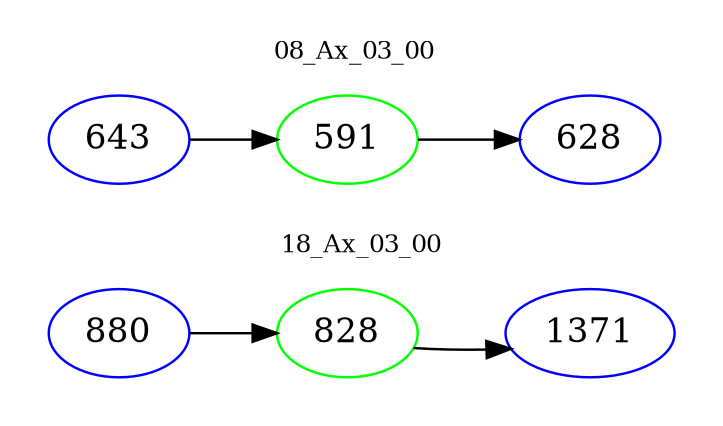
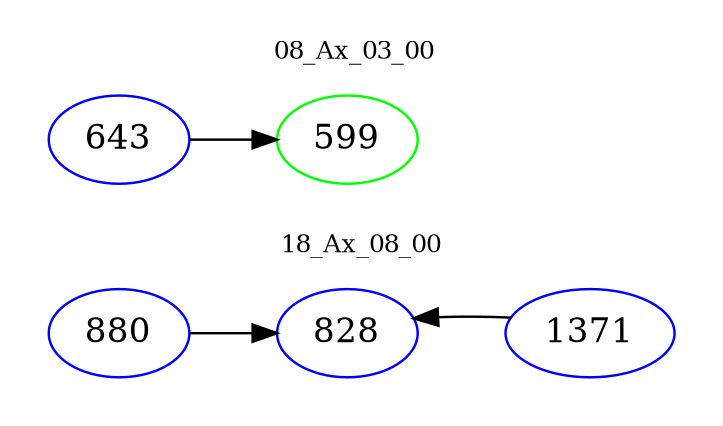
node "591": label "591" -> "599"
node "628": removed
cluster "18_Ax_03_00": label "18_Ax_03_00" -> "18_Ax_08_00"
node "828": color green -> blue
edge "828" -> "1371": reversed
